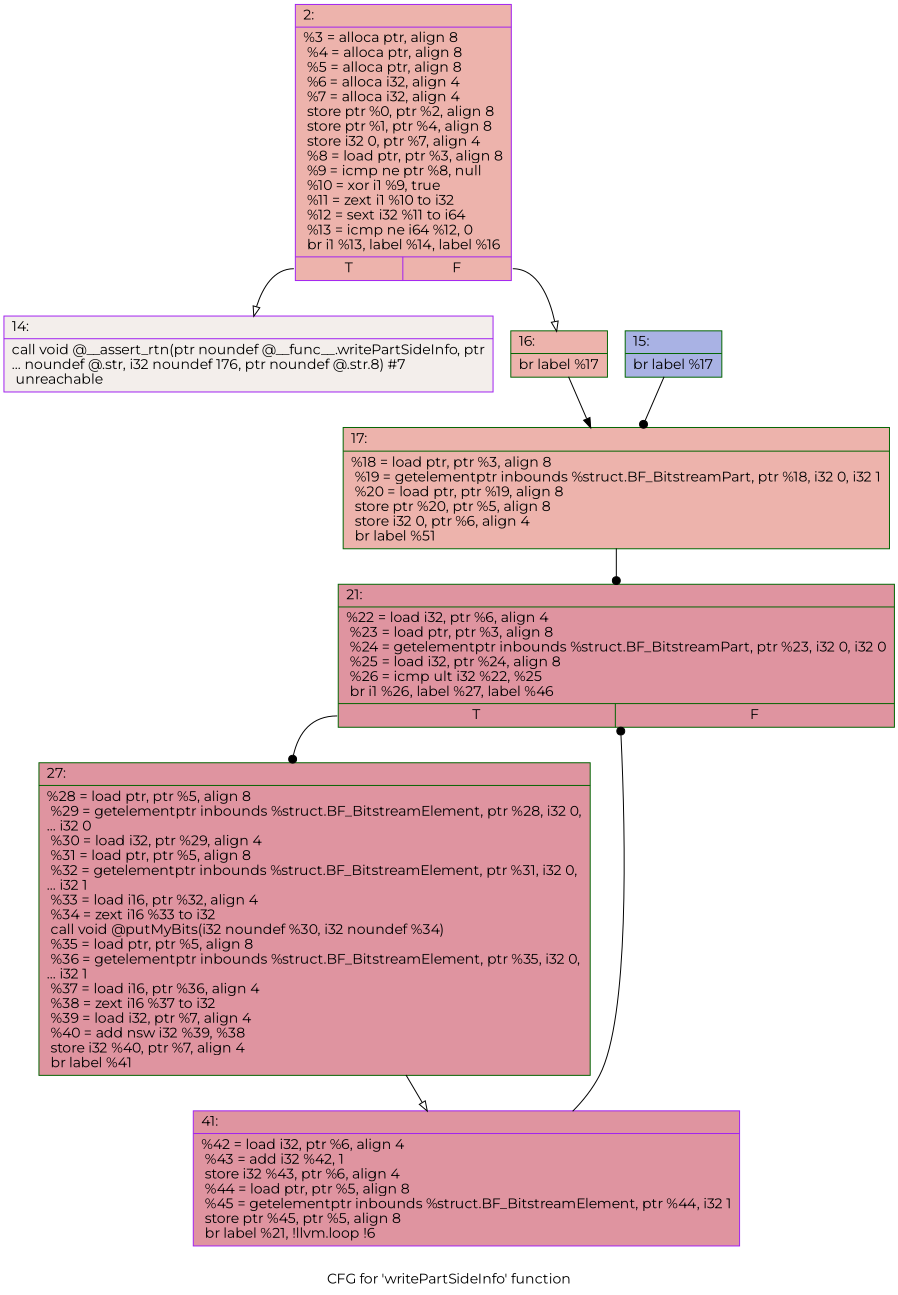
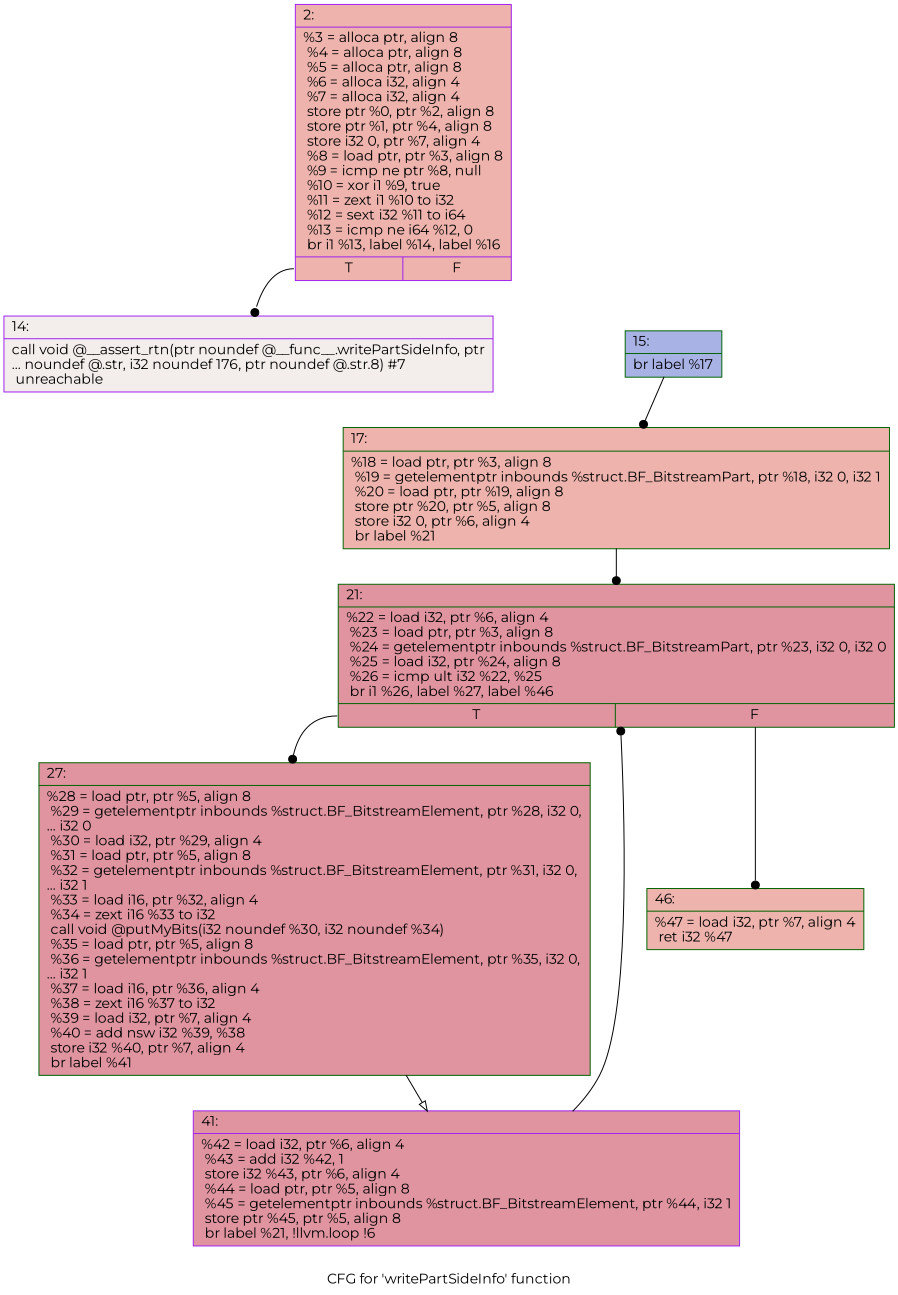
edge "2:" -> "14:": arrowhead onormal -> dot
node "16:": removed
node "17:": text "br label %51" -> "br label %21"
node "46:": added
